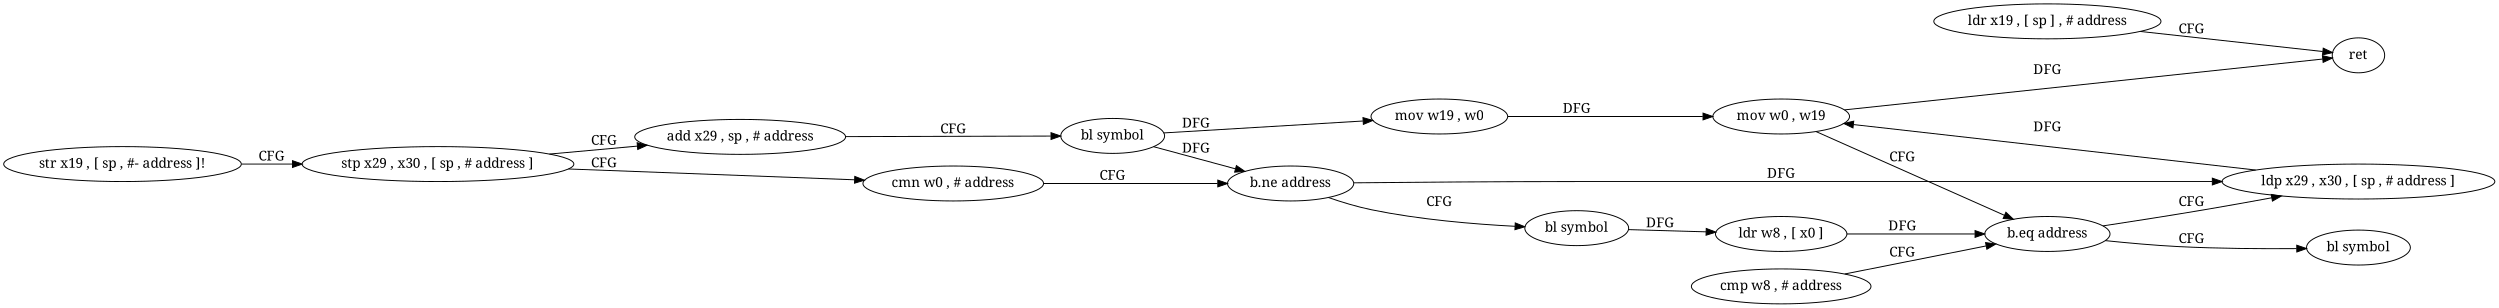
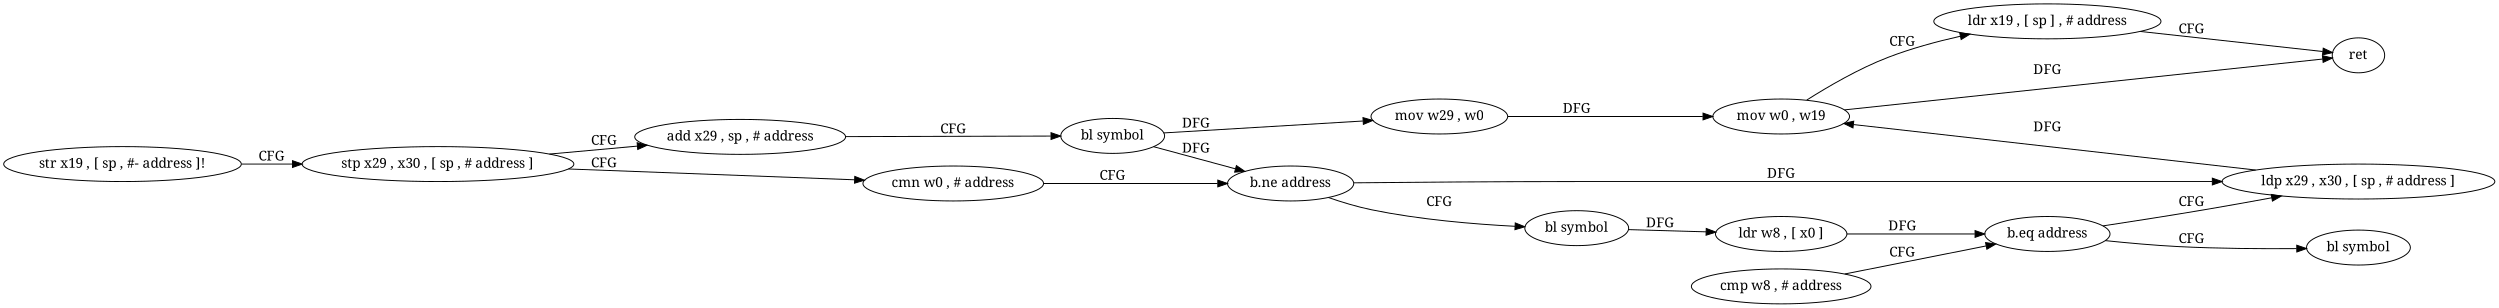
node "mov w19 , w0": label "mov w19 , w0" -> "mov w29 , w0"
edge "mov w0 , w19" -> "b.eq address": now "mov w0 , w19" -> "ldr x19 , [ sp ] , # address"
